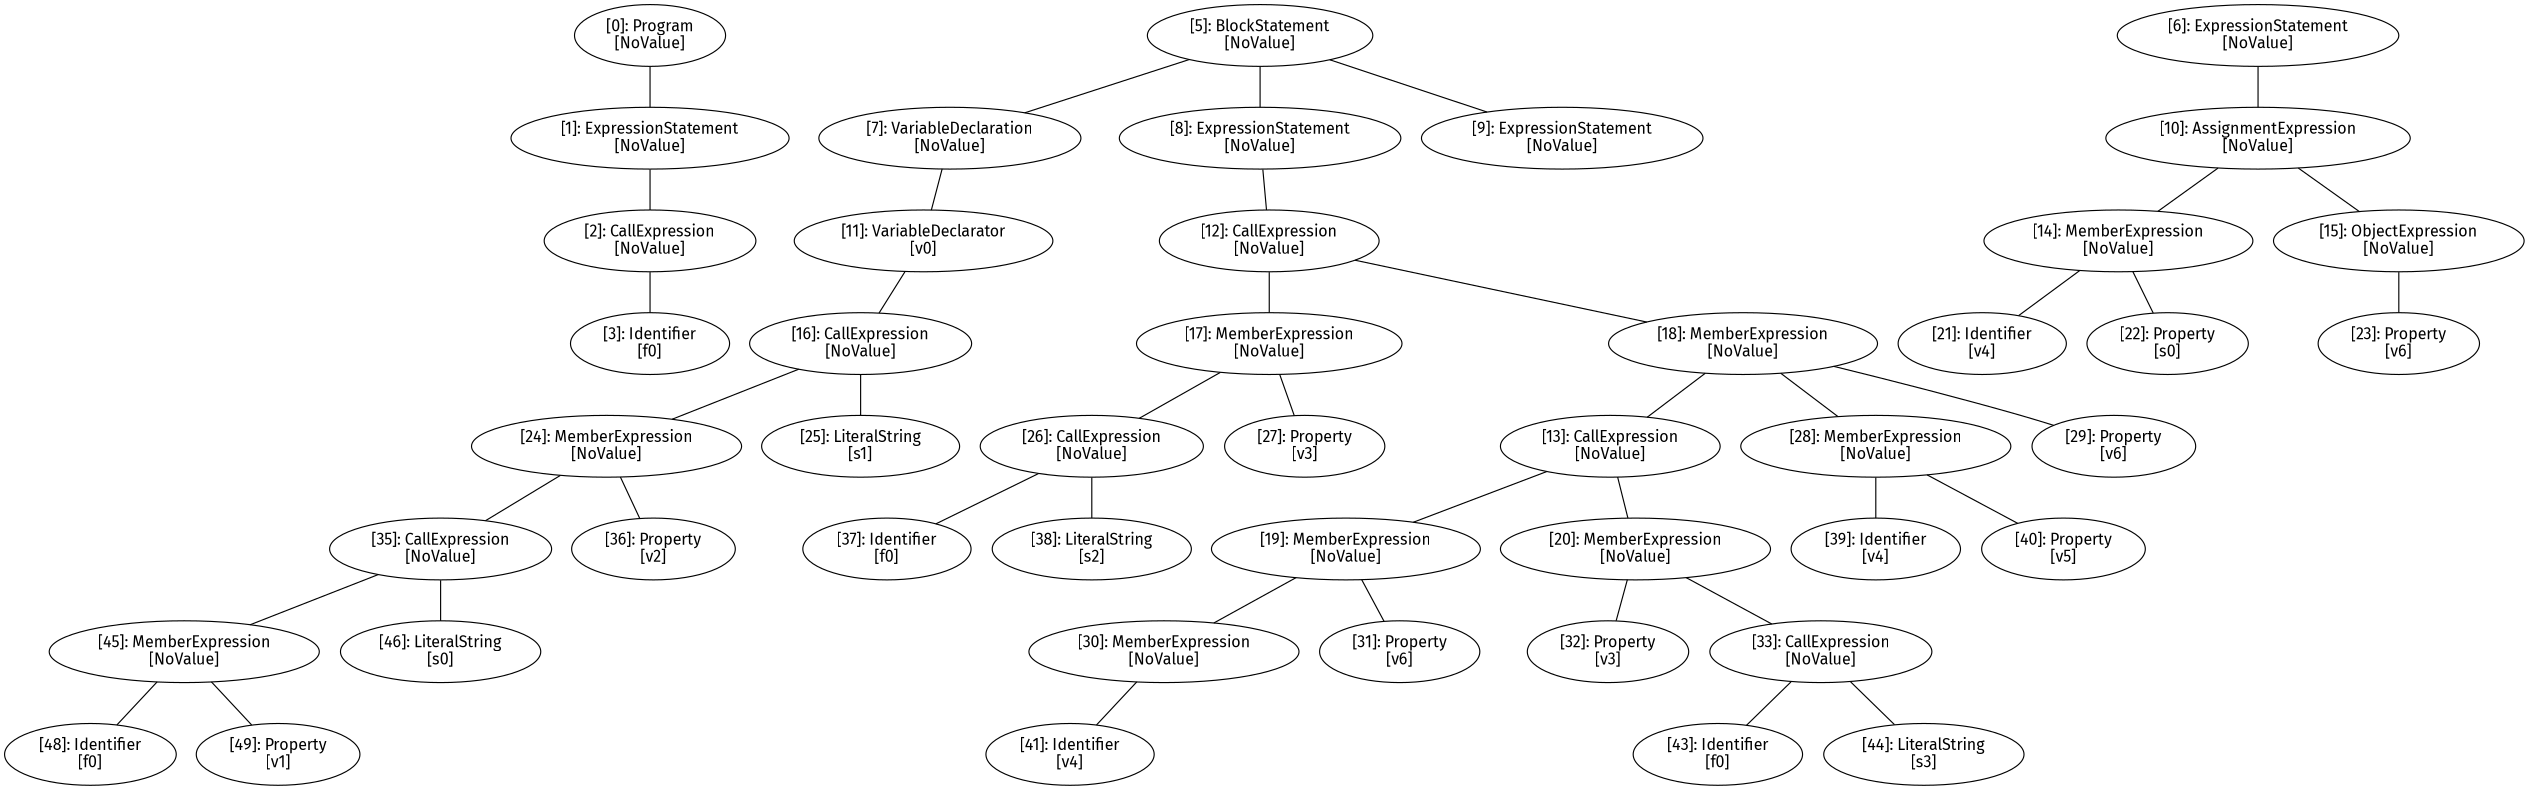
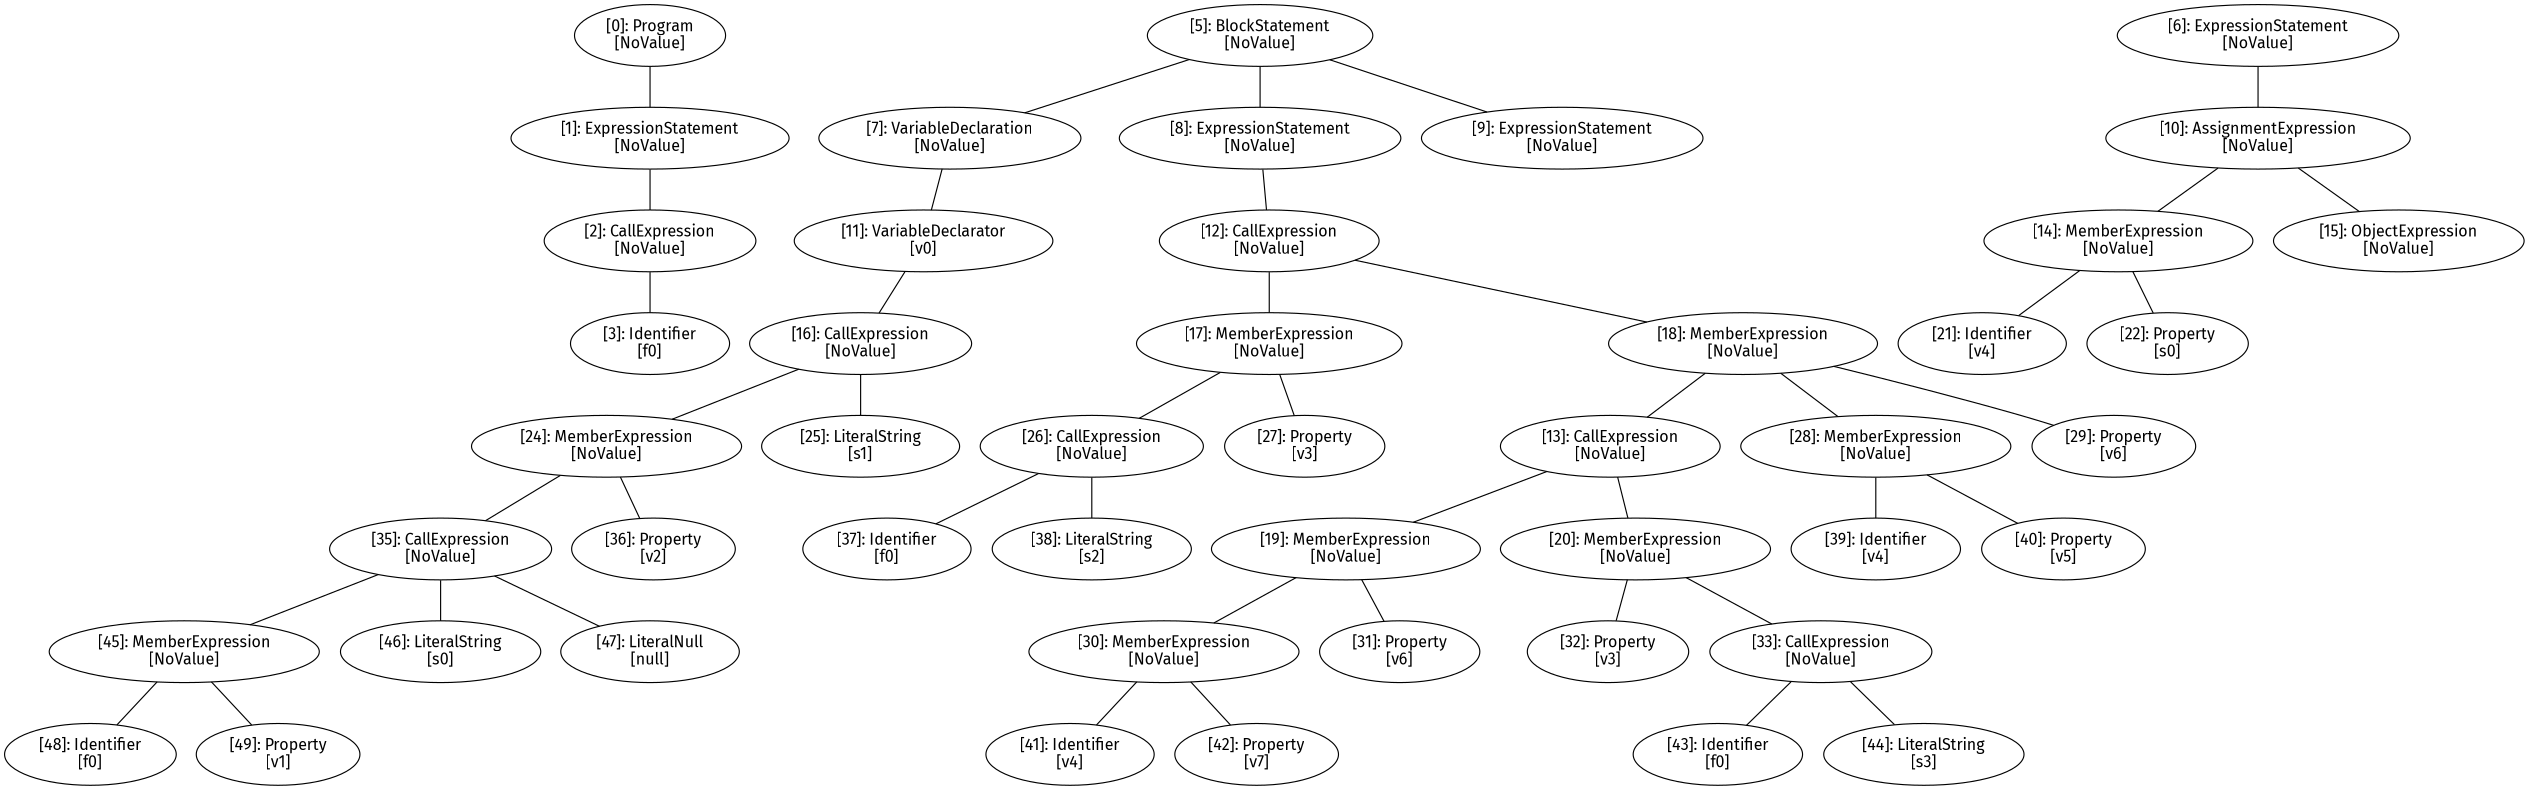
node "[23]: Property [v6]": removed
node "[47]: LiteralNull [null]": added
node "[42]: Property [v7]": added
